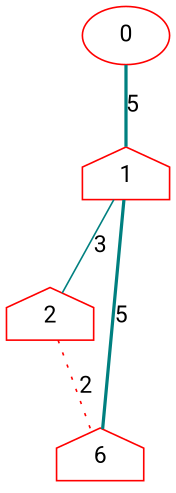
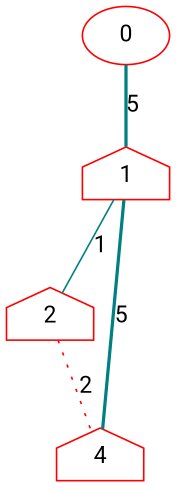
edge "1" -- "2": label "3" -> "1"
node "6": label "6" -> "4"
